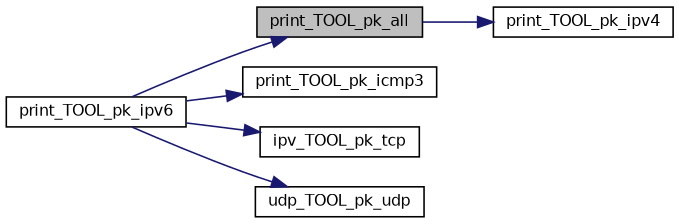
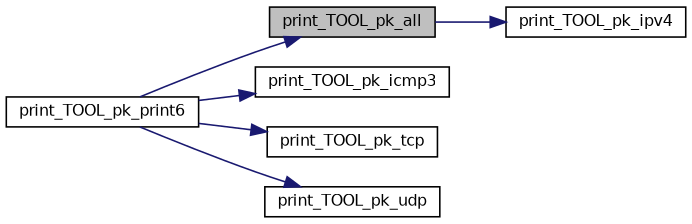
node "print_TOOL_pk_ipv6": label "print_TOOL_pk_ipv6" -> "print_TOOL_pk_print6"
node "ipv_TOOL_pk_tcp": label "ipv_TOOL_pk_tcp" -> "print_TOOL_pk_tcp"
node "udp_TOOL_pk_udp": label "udp_TOOL_pk_udp" -> "print_TOOL_pk_udp"
